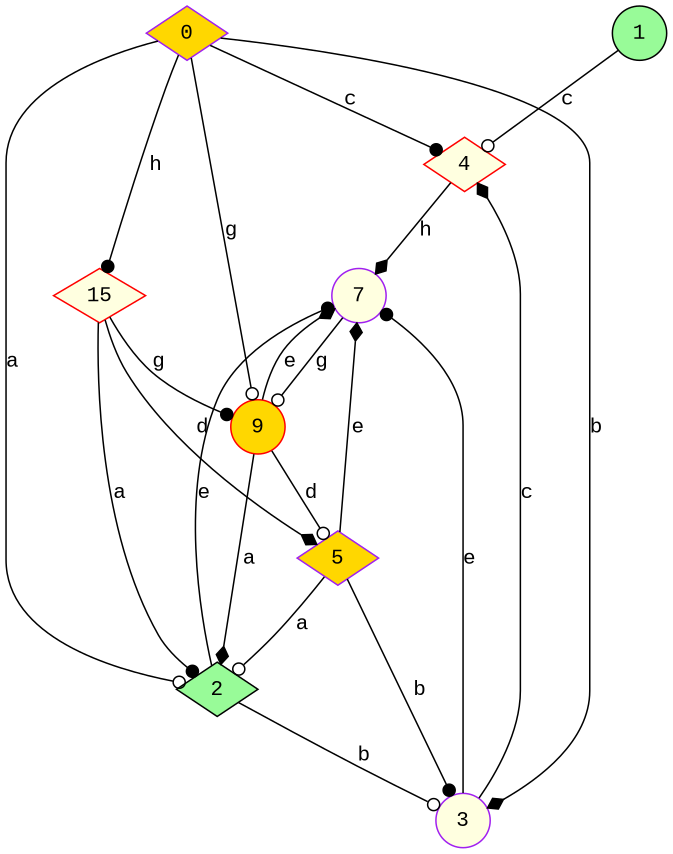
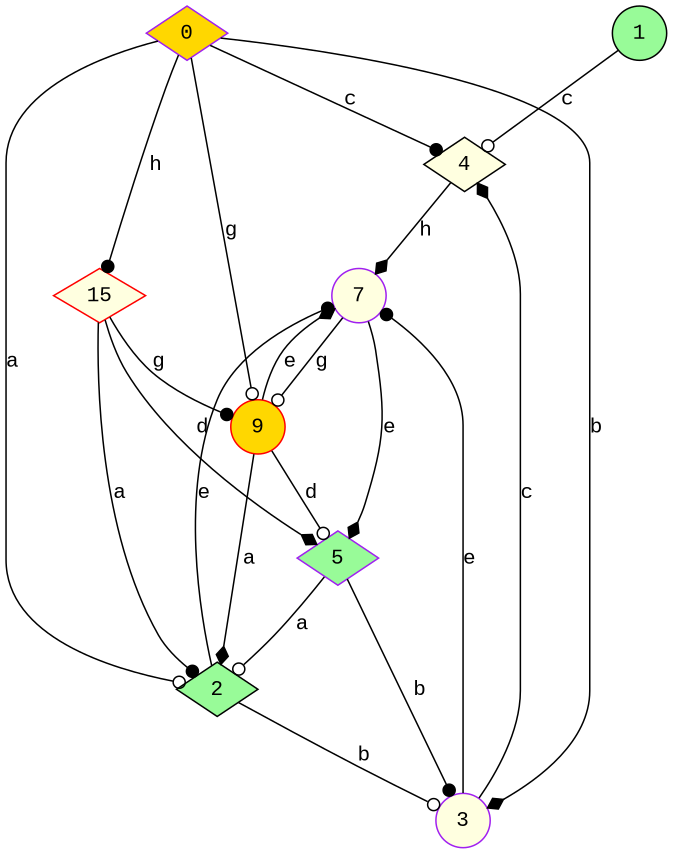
node "4": color red -> black
edge "5" -> "7": reversed
node "5": fillcolor gold -> palegreen
